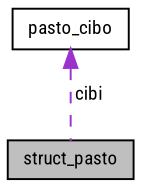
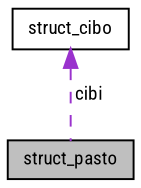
node "pasto_cibo": label "pasto_cibo" -> "struct_cibo"
